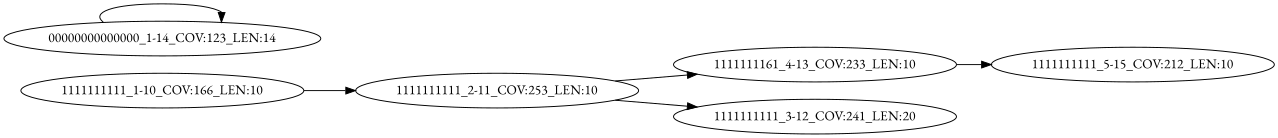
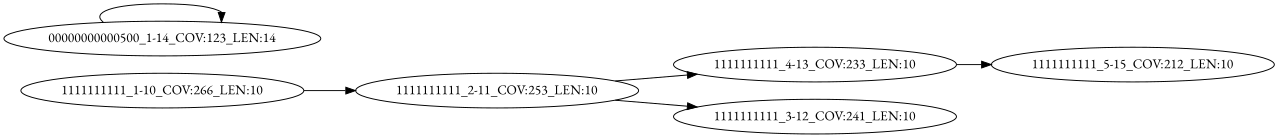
node "00000000000000_1-14_COV:123_LEN:14": label "00000000000000_1-14_COV:123_LEN:14" -> "00000000000500_1-14_COV:123_LEN:14"
node "1111111161_4-13_COV:233_LEN:10": label "1111111161_4-13_COV:233_LEN:10" -> "1111111111_4-13_COV:233_LEN:10"
node "1111111111_1-10_COV:166_LEN:10": label "1111111111_1-10_COV:166_LEN:10" -> "1111111111_1-10_COV:266_LEN:10"
node "1111111111_3-12_COV:241_LEN:20": label "1111111111_3-12_COV:241_LEN:20" -> "1111111111_3-12_COV:241_LEN:10"
